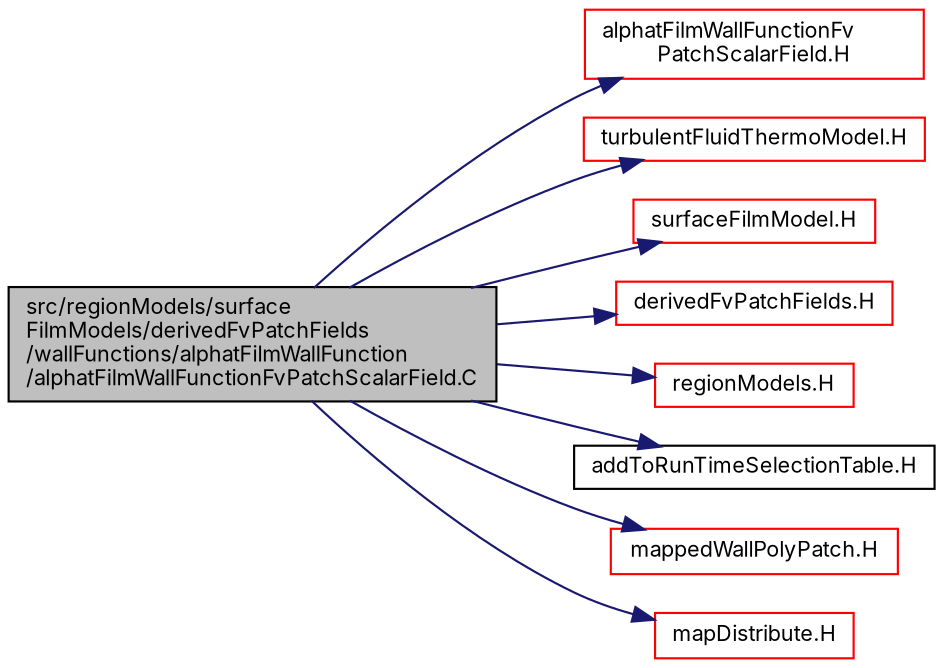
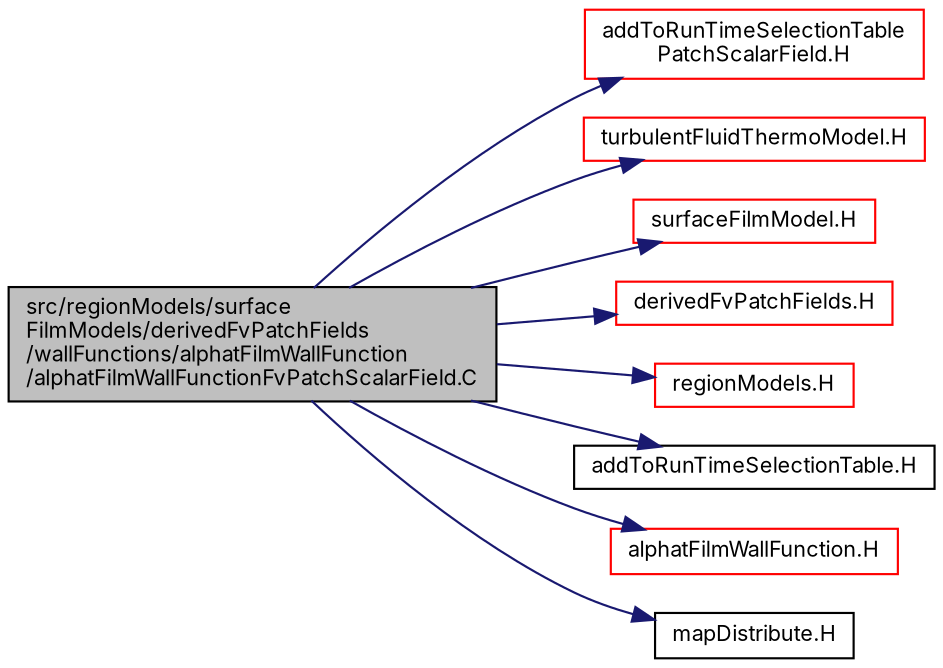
node "alphatFilmWallFunctionFv PatchScalarField.H": label "alphatFilmWallFunctionFv PatchScalarField.H" -> "addToRunTimeSelectionTable PatchScalarField.H"
node "mappedWallPolyPatch.H": label "mappedWallPolyPatch.H" -> "alphatFilmWallFunction.H"
node "mapDistribute.H": color red -> black
